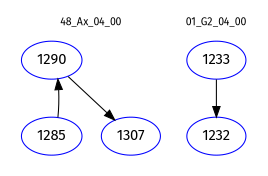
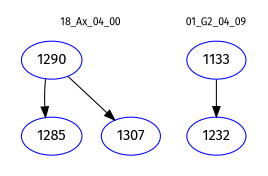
cluster "48_Ax_04_00": label "48_Ax_04_00" -> "18_Ax_04_00"
cluster "01_G2_04_00": label "01_G2_04_00" -> "01_G2_04_09"
node "1233": label "1233" -> "1133"
edge "1285" -> "1290": reversed
